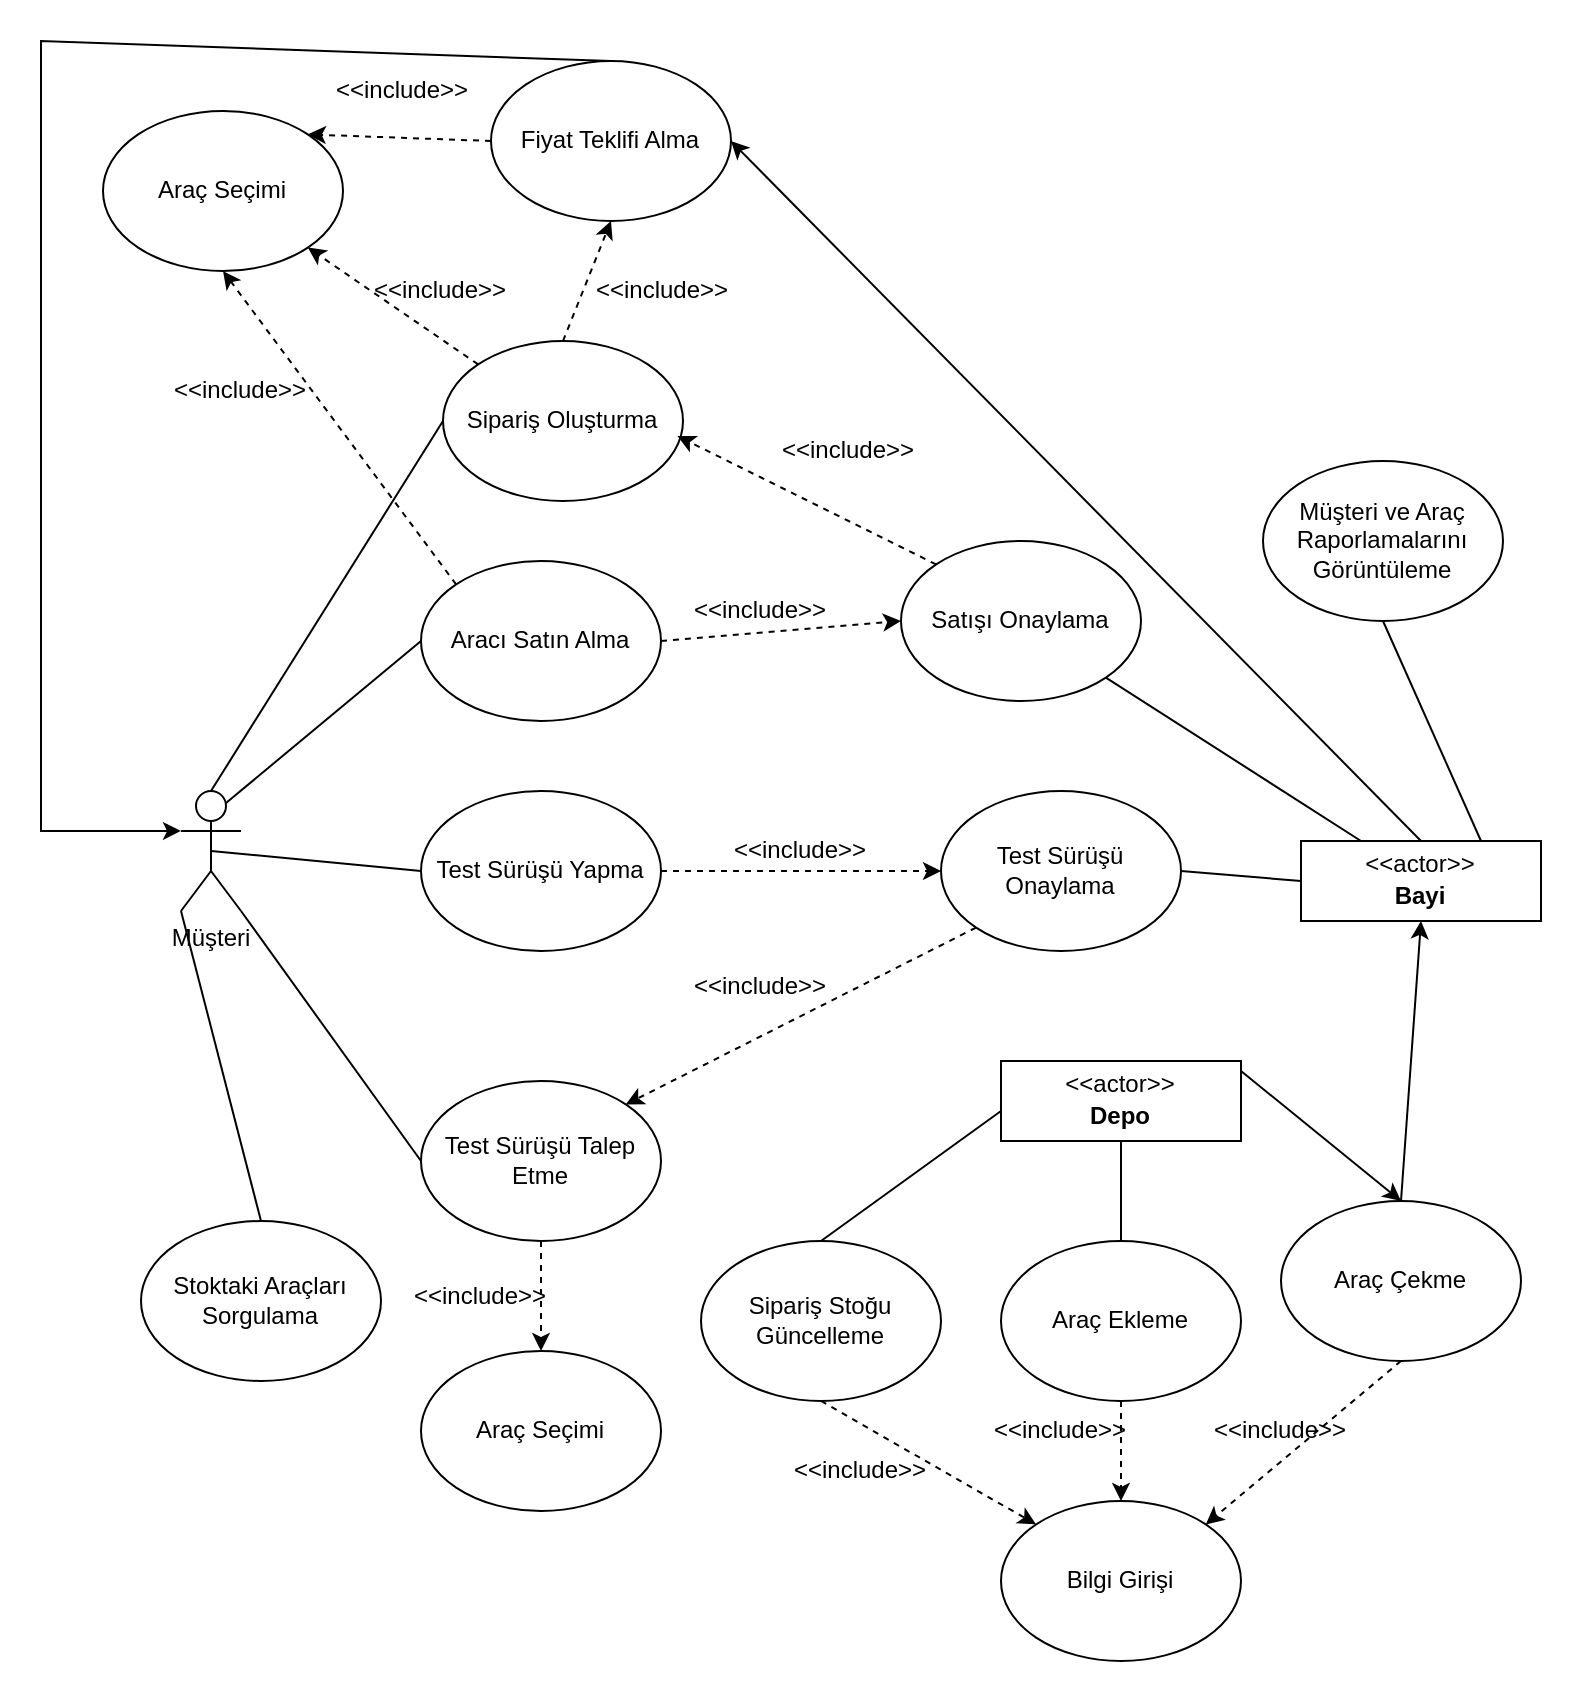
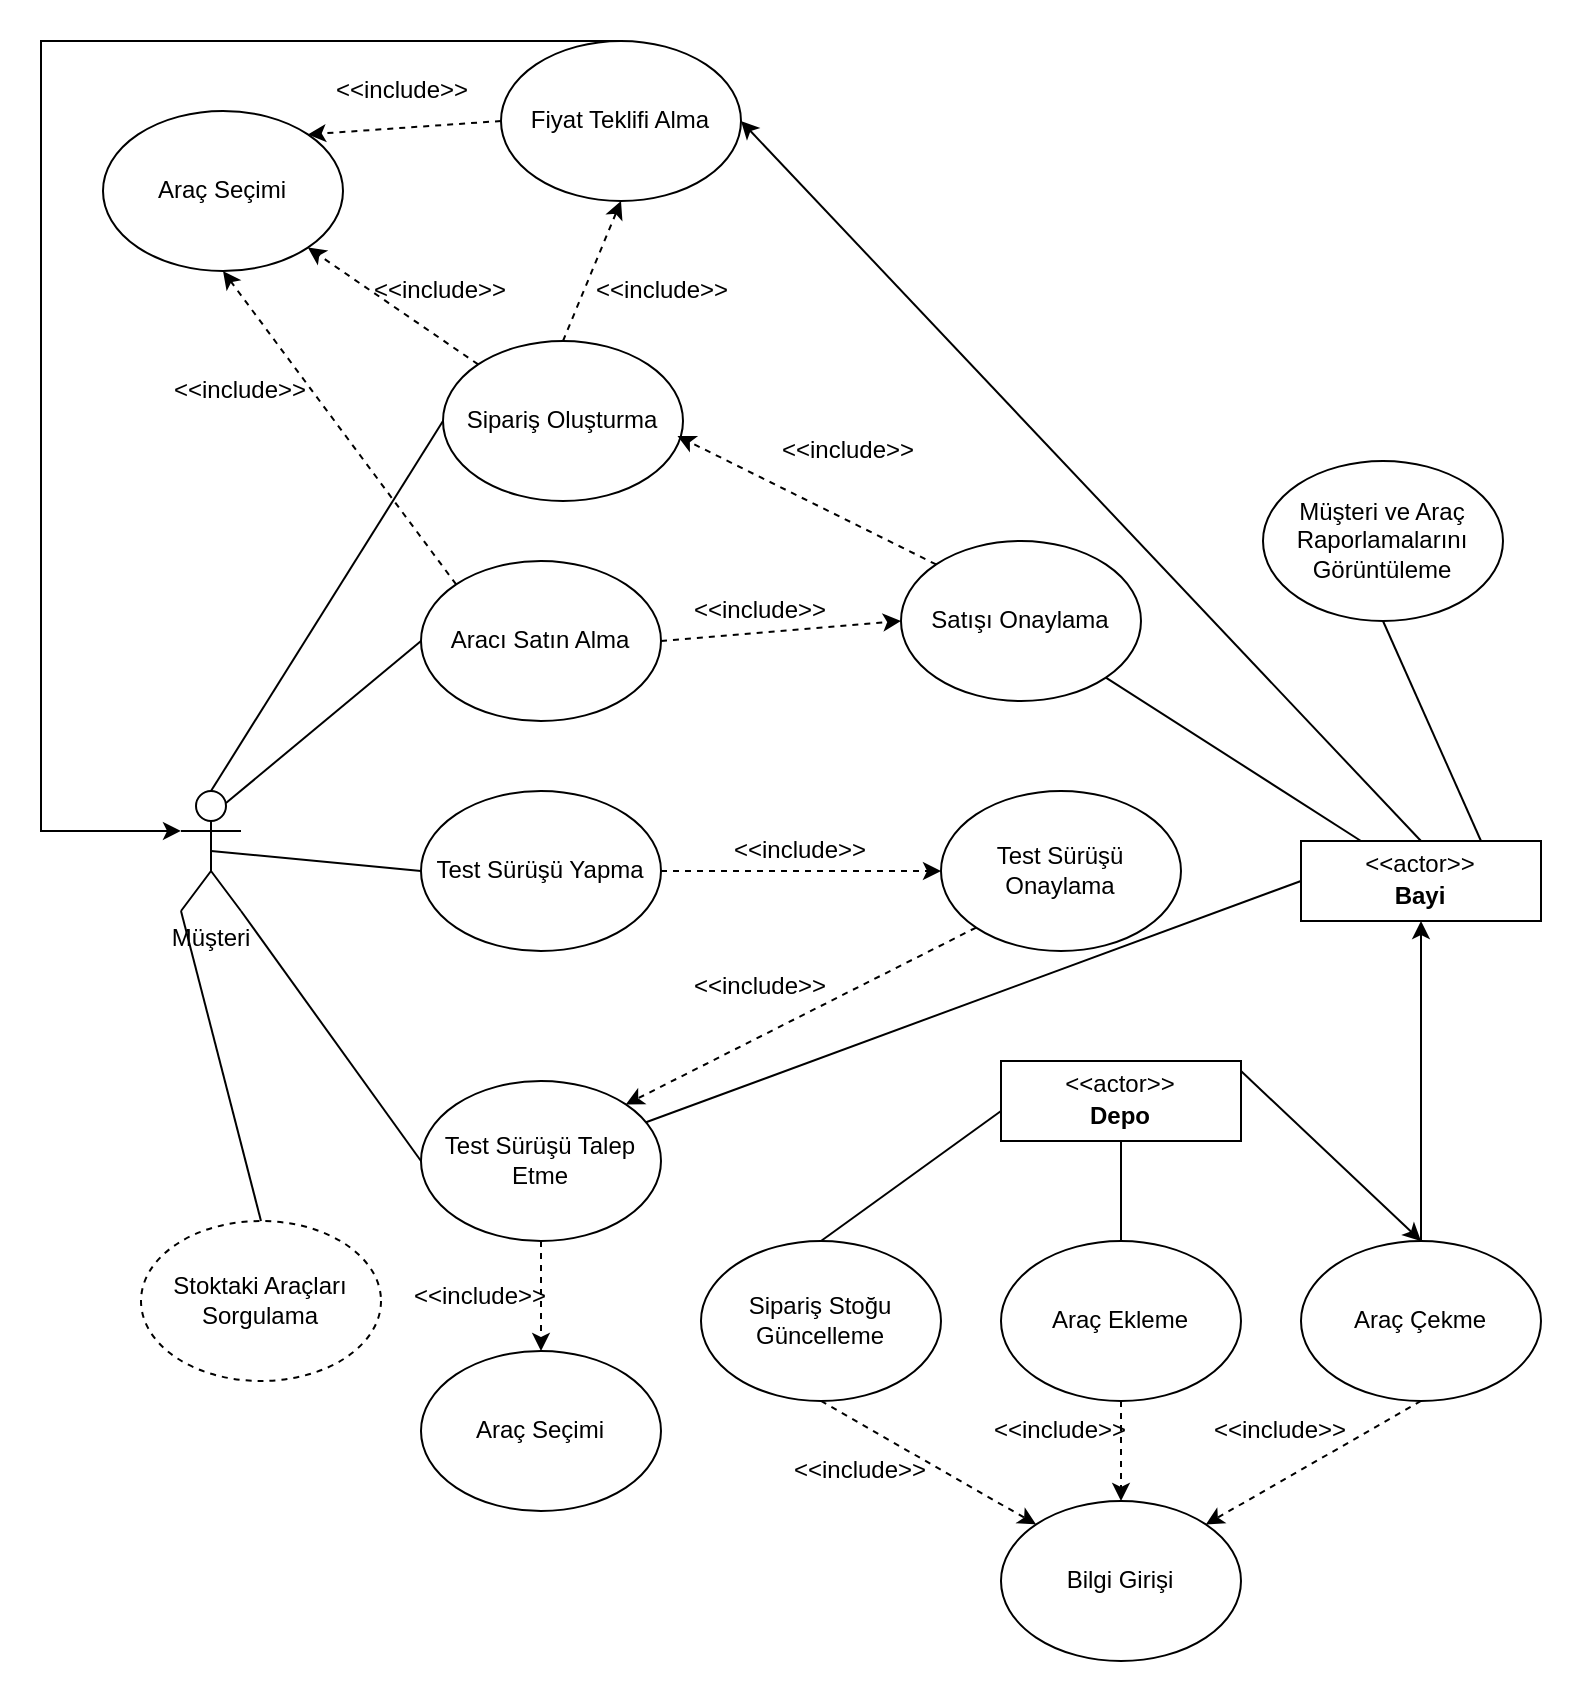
node "Fiyat Teklifi Alma": moved (611, 141) -> (621, 121)
edge "Test Sürüşü Onaylama" -- "Bayi": now "Test Sürüşü Talep Etme" -- "Bayi"
node "Araç Çekme": moved (1401, 1281) -> (1421, 1321)
node "Stoktaki Araçları Sorgulama": style solid -> dashed
